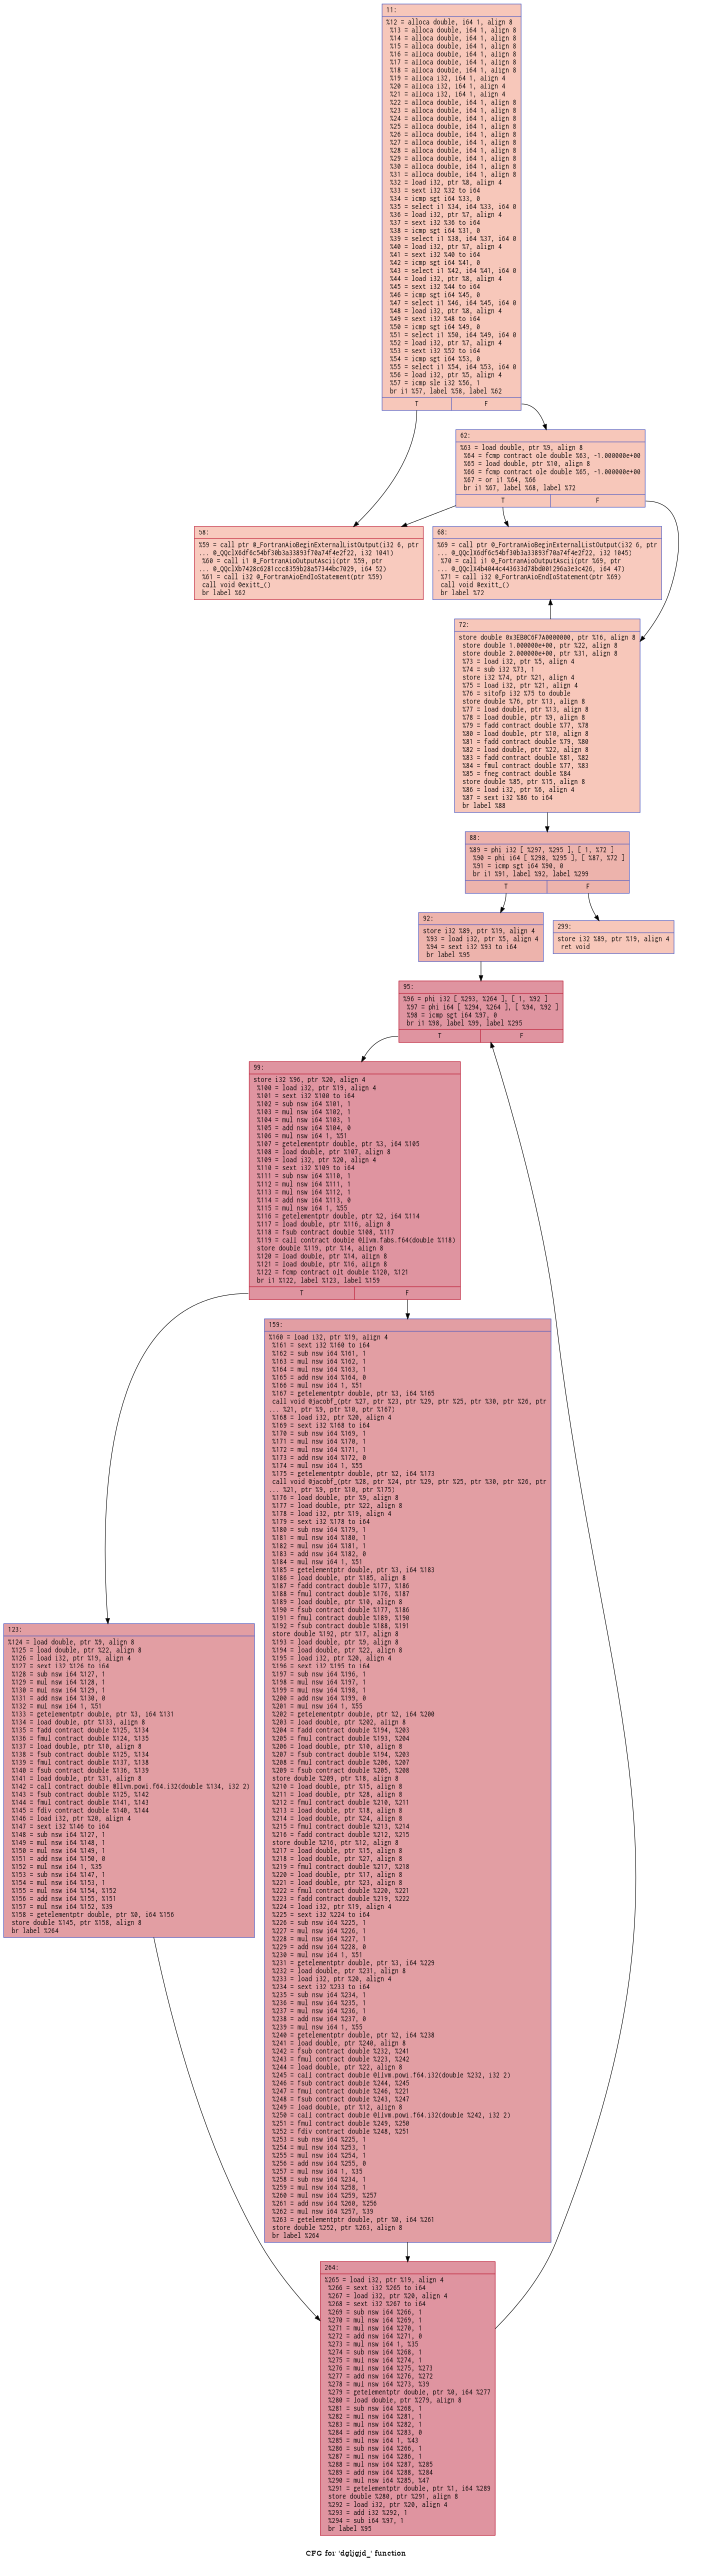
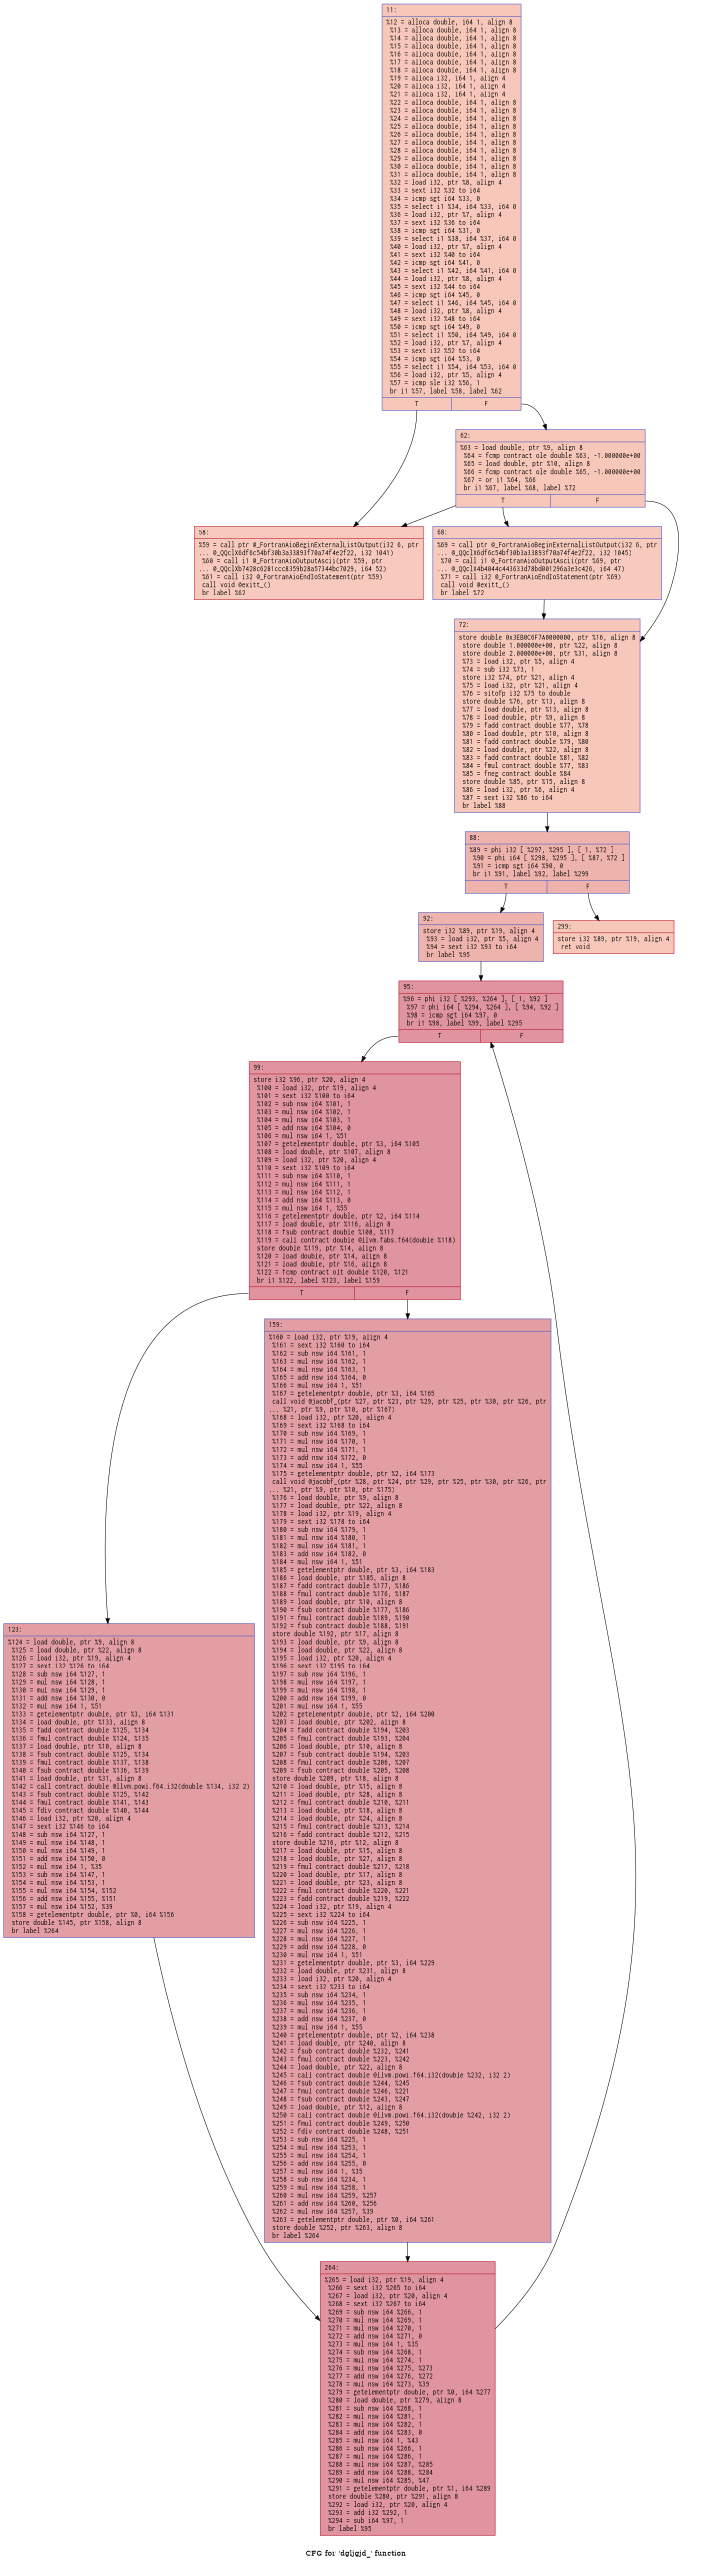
edge "72:" -> "68:": reversed
node "299:": color #3d50c3ff -> #b70d28ff
